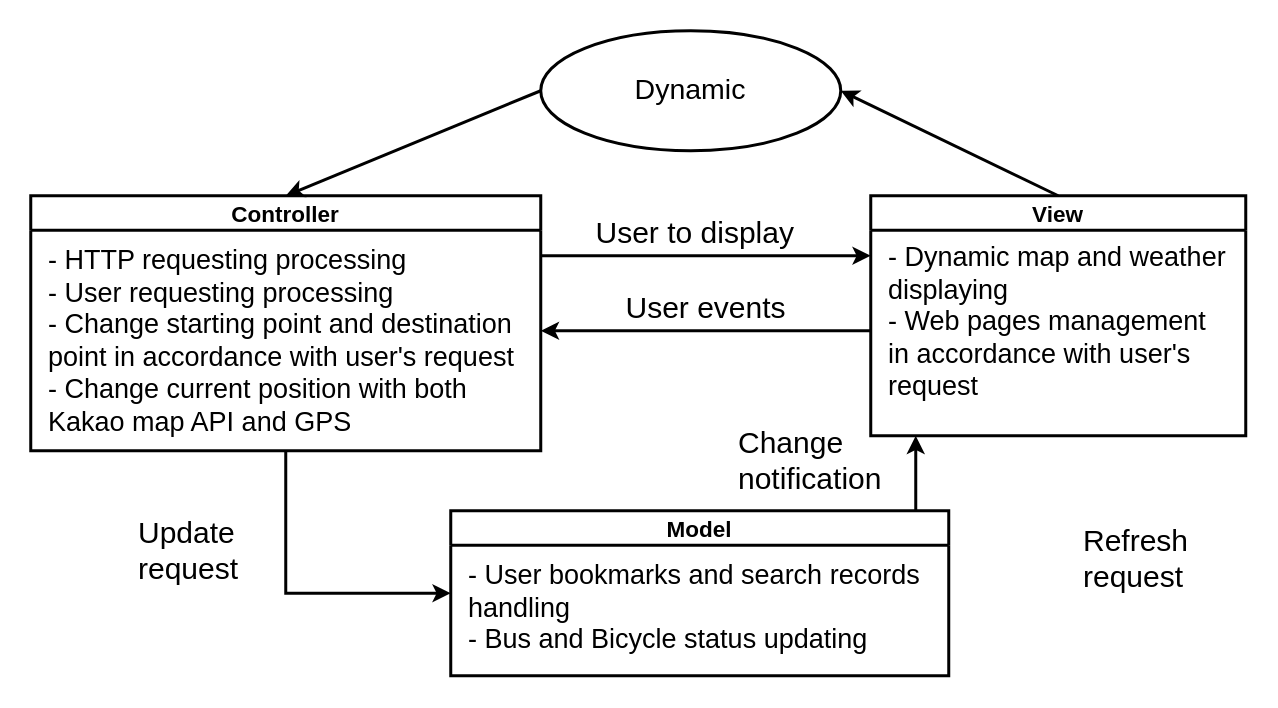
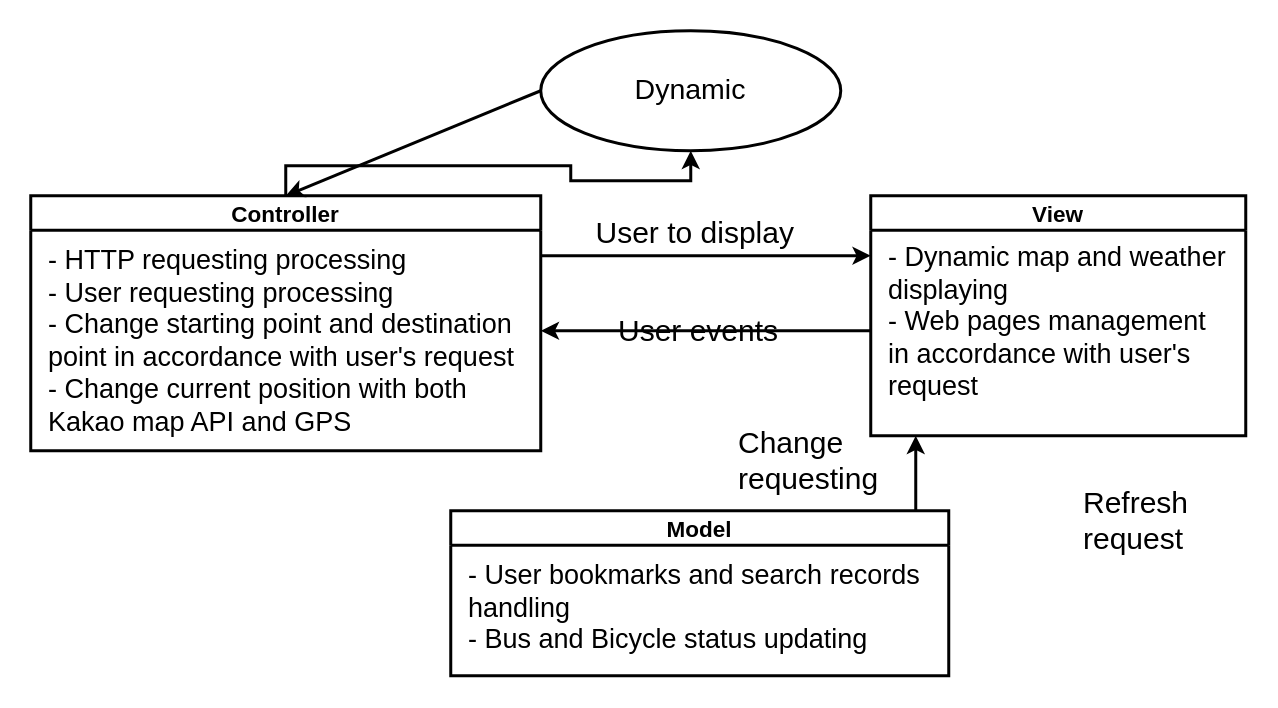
edge "View" -> "Dynamic": removed
node "User events": moved (713, 301) -> (706, 323)
node "Change notification": label "Change notification" -> "Change requesting"
node "Update request": removed
node "Refresh request": moved (1148, 548) -> (1148, 511)
edge "Controller" -> "Model": now "Controller" -> "Dynamic"
